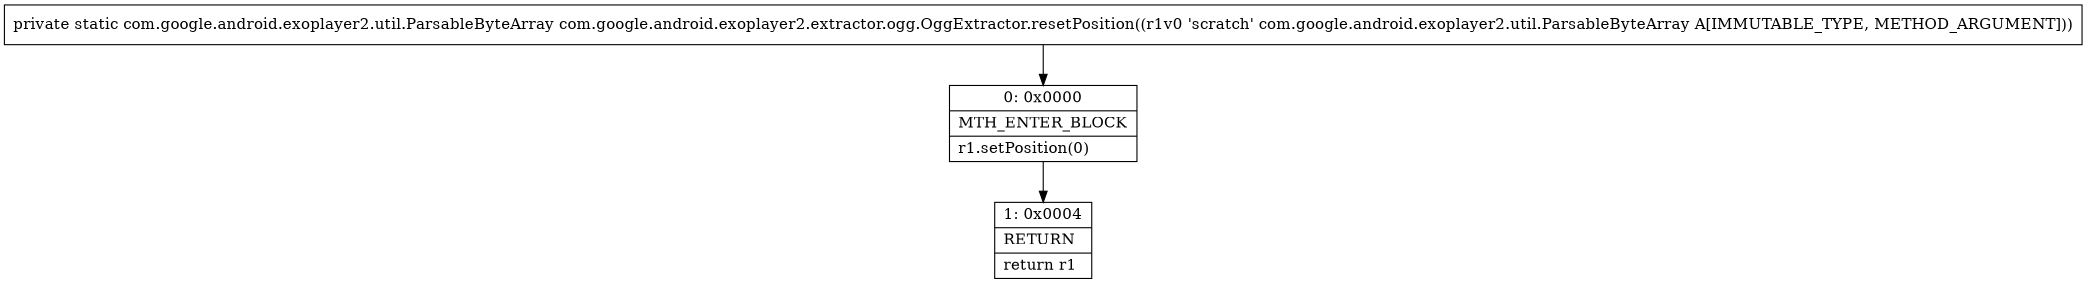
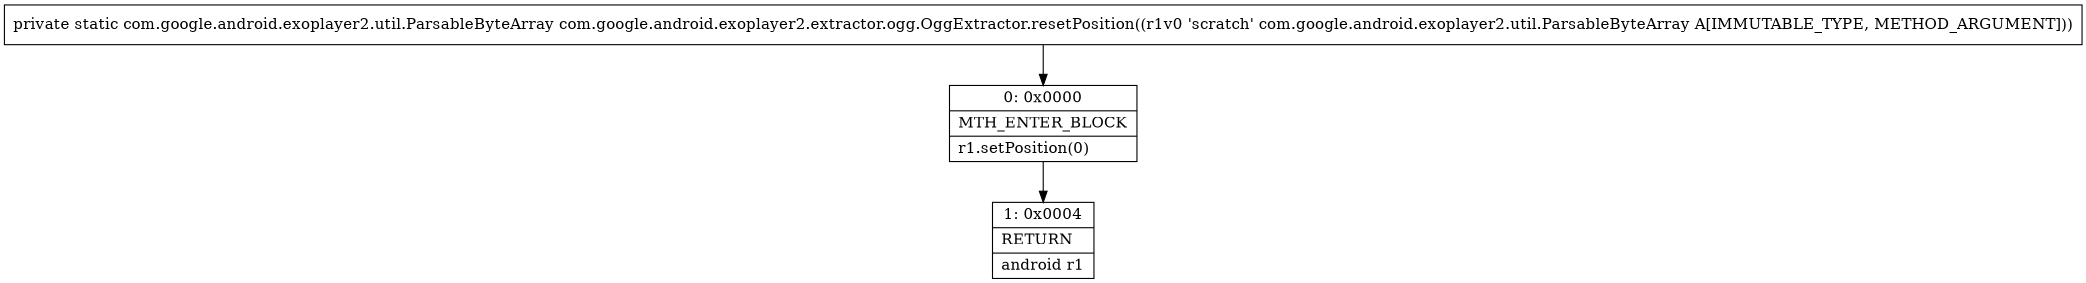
node "1: 0x0004": text "return r1" -> "android r1"
